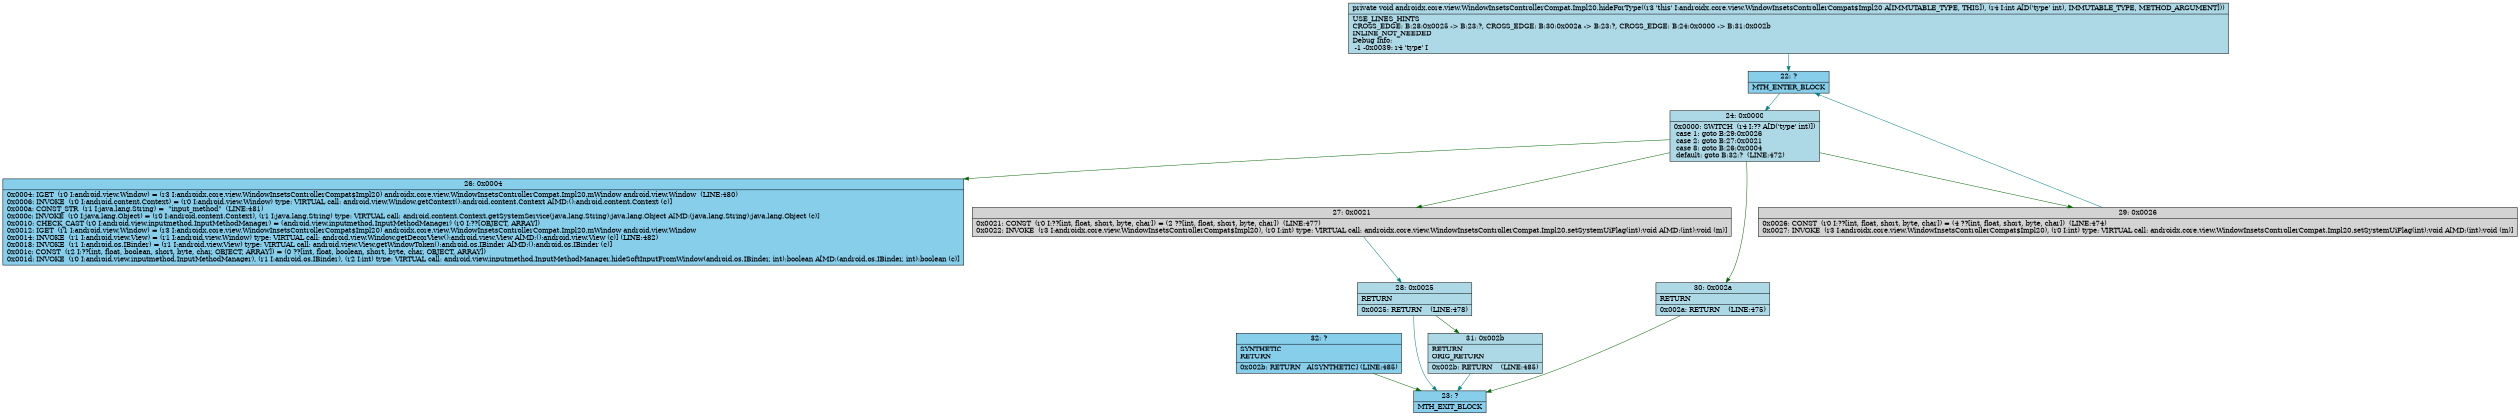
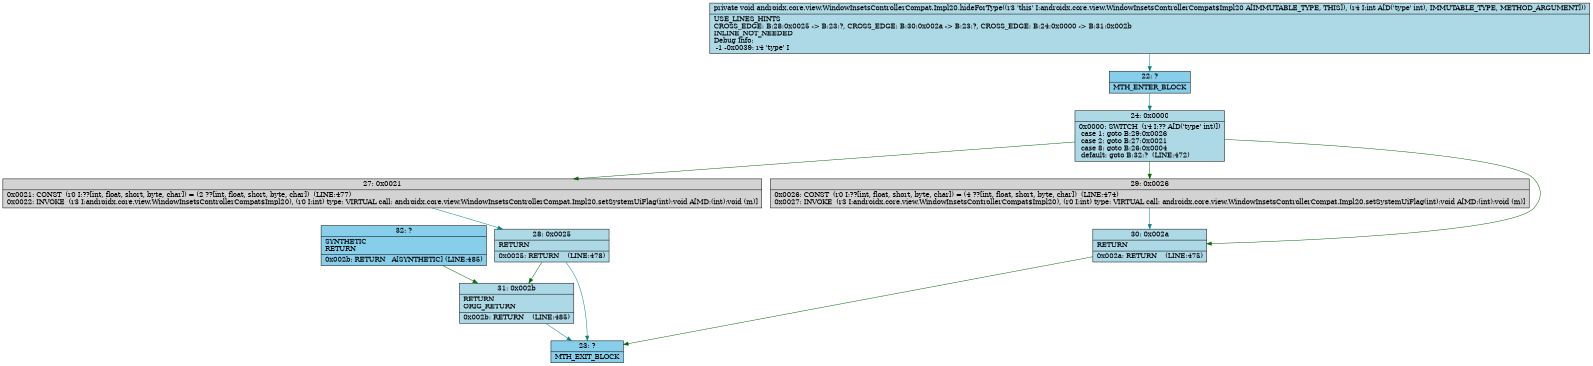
edge "29: 0x0026" -> "22: ?": now "29: 0x0026" -> "30: 0x002a"
node "26: 0x0004": removed
edge "32: ?" -> "23: ?": now "32: ?" -> "31: 0x002b"
